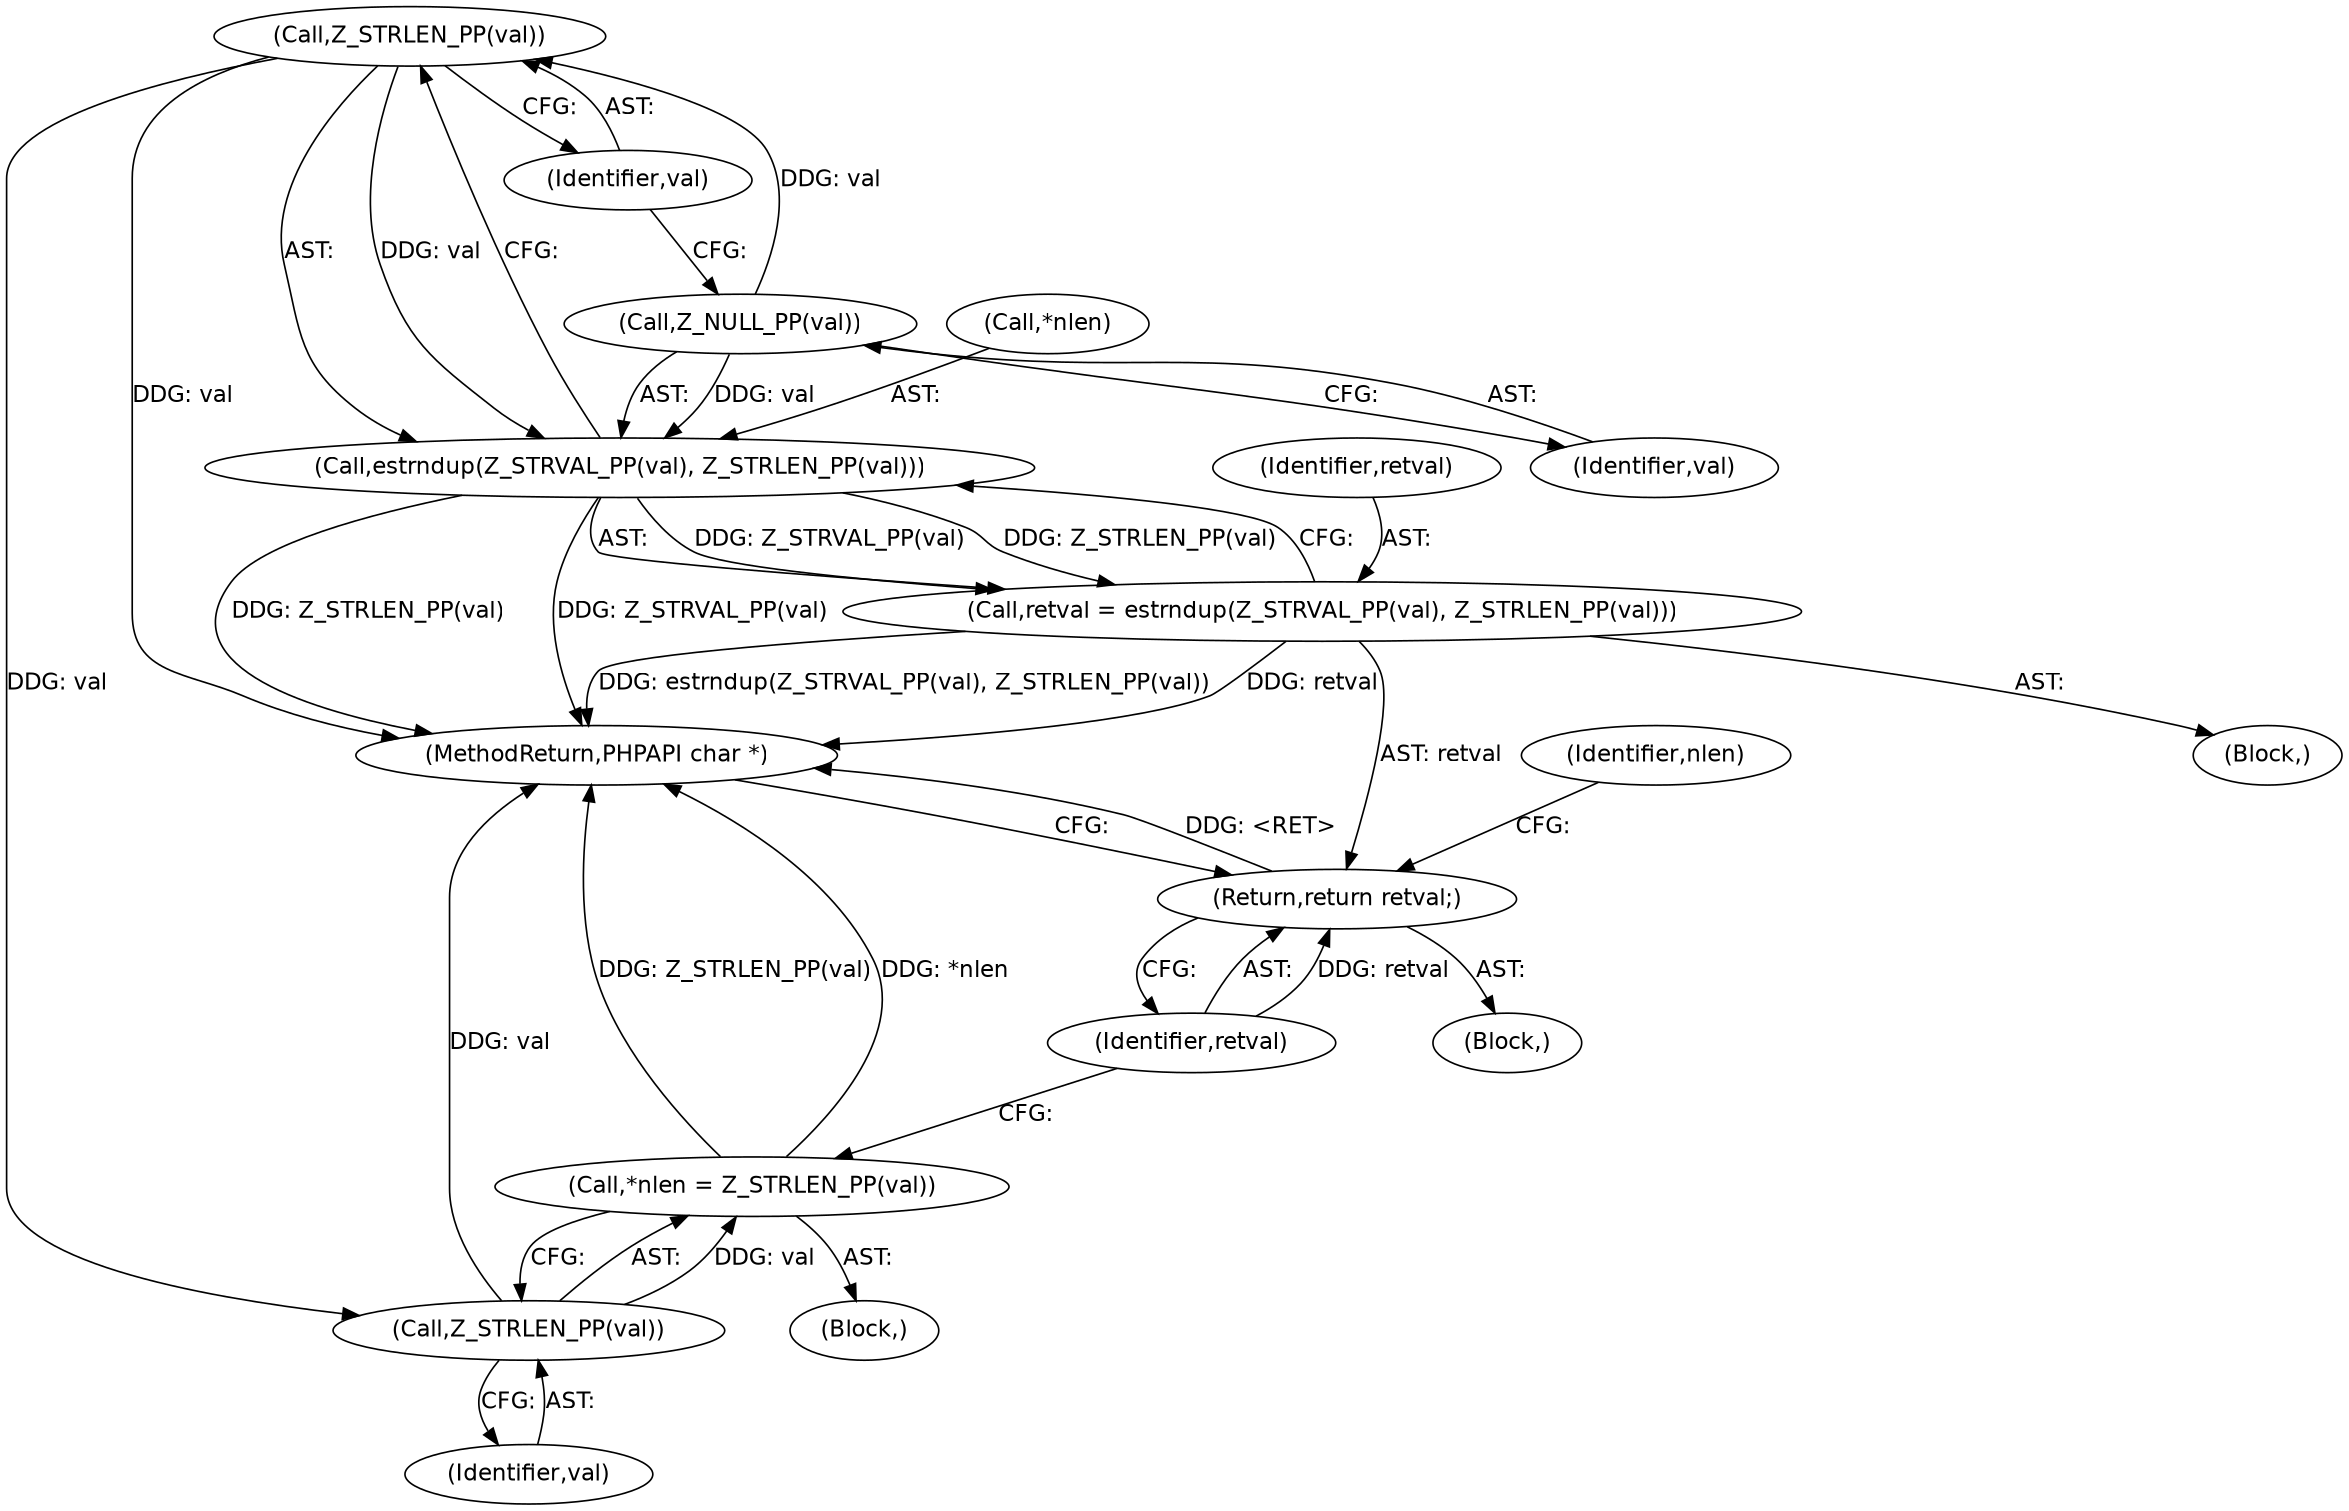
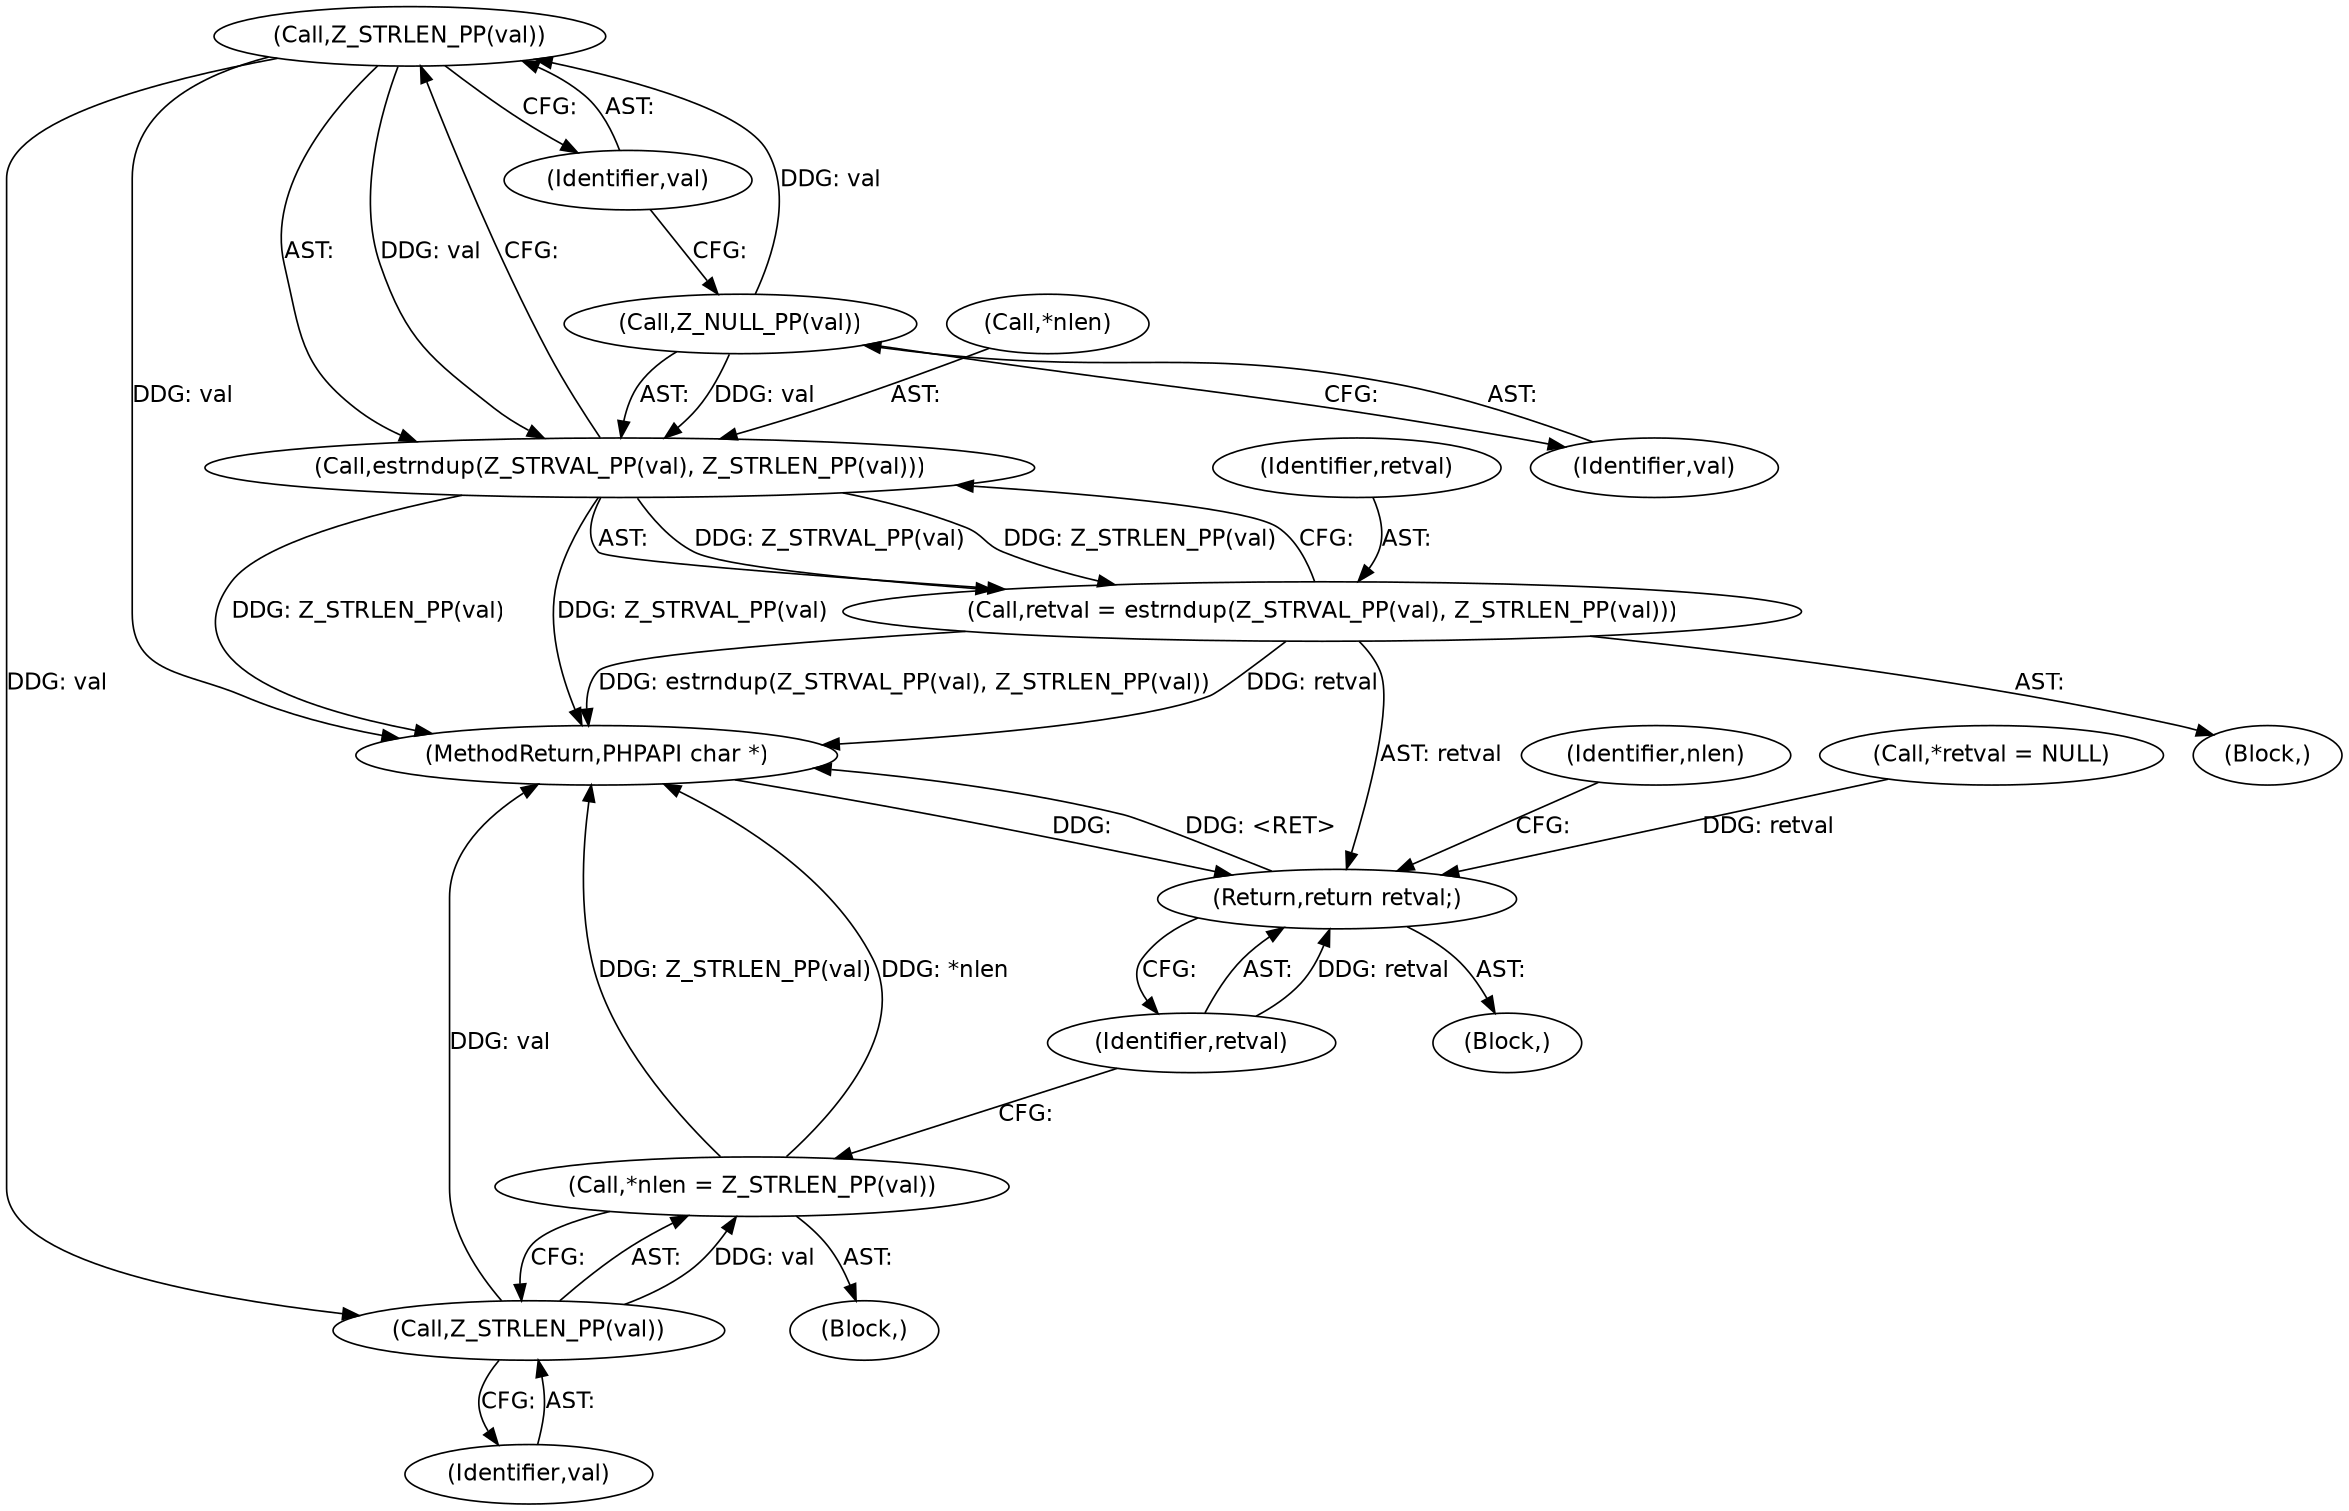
node "(Call,*retval = NULL)": added
edge "(MethodReturn,PHPAPI char *)" -> "(Return,return retval;)": label "CFG: " -> "DDG: "
